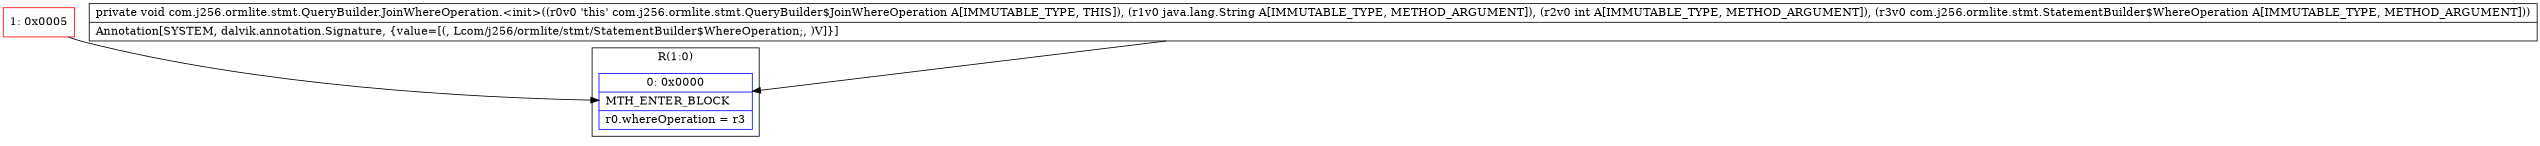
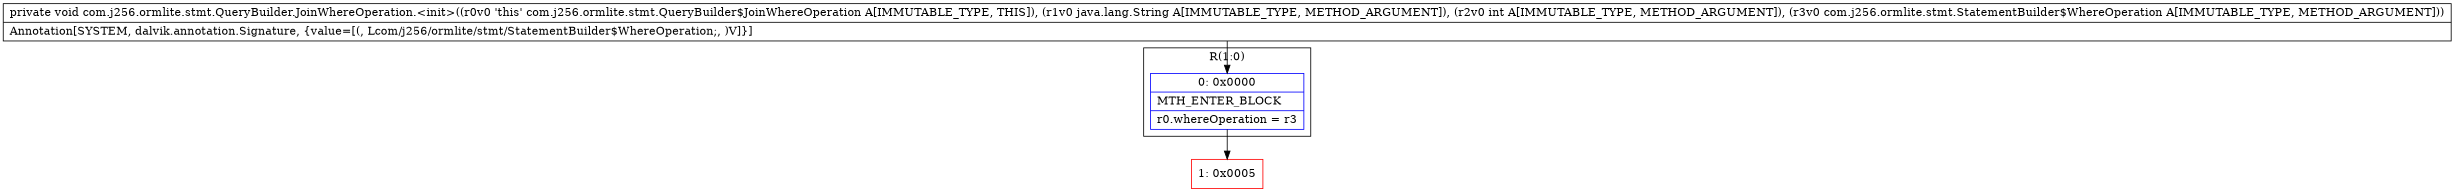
edge "1: 0x0005" -> "0: 0x0000": reversed
